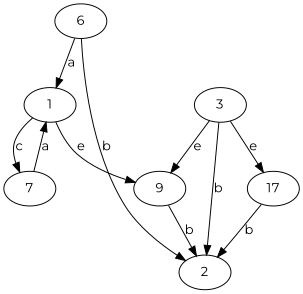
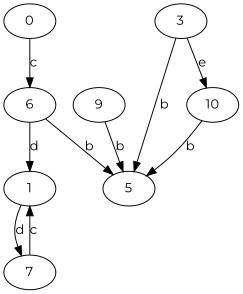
node "0": added
edge "6" -> "1": label "a" -> "d"
edge "3" -> "9": removed, label "e"
edge "1" -> "7": label "c" -> "d"
edge "7" -> "1": label "a" -> "c"
edge "1" -> "9": removed, label "e"
node "17": label "17" -> "10"
node "2": label "2" -> "5"
